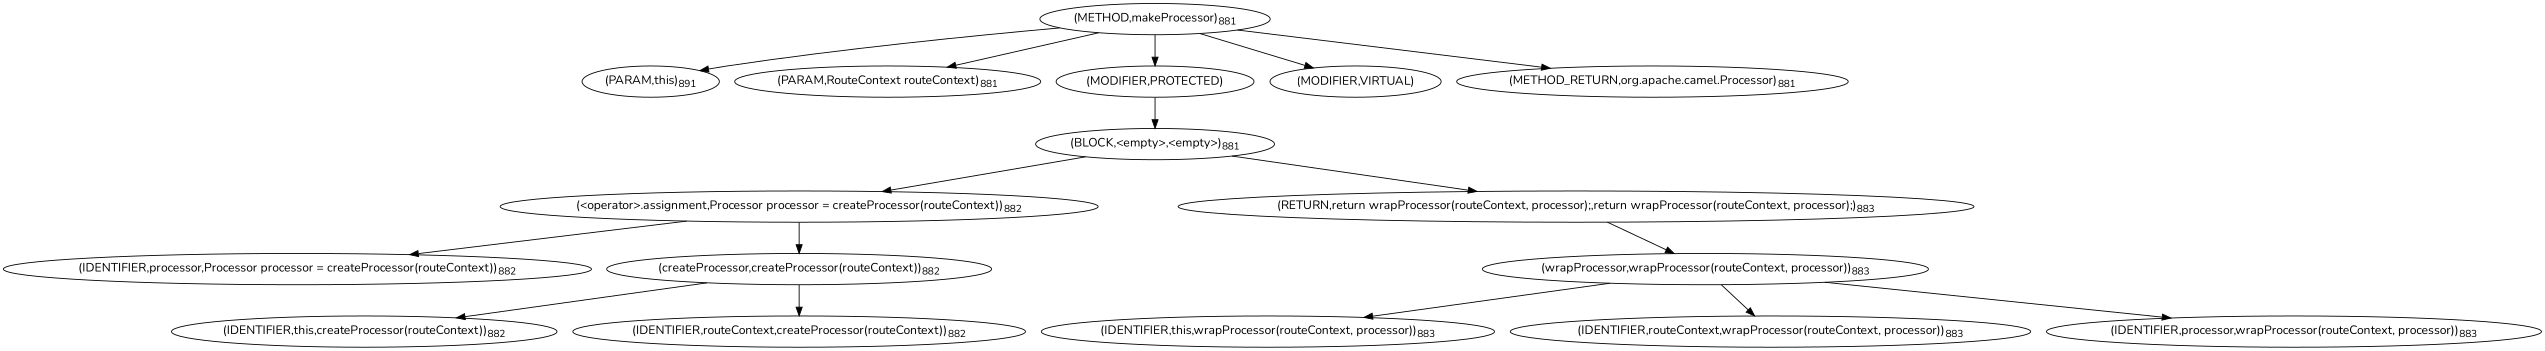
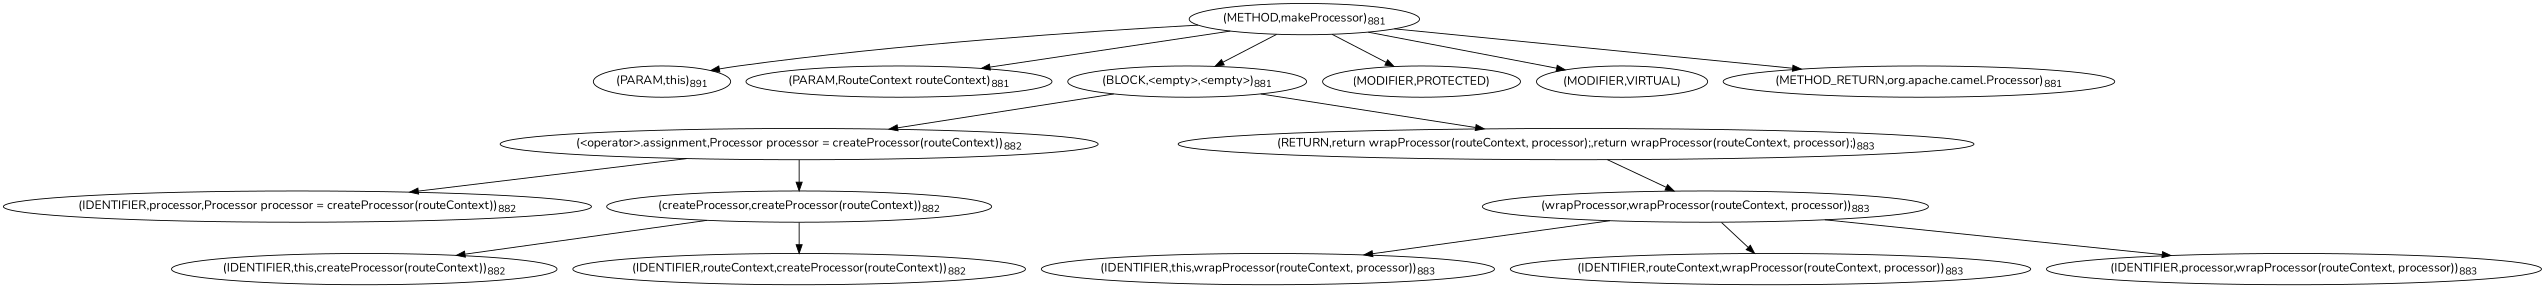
edge "(MODIFIER,PROTECTED)" -> "(BLOCK,<empty>,<empty>)": now "(METHOD,makeProcessor)" -> "(BLOCK,<empty>,<empty>)"
